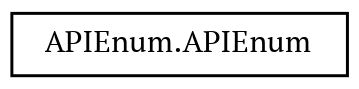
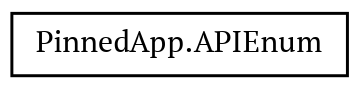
node "APIEnum.APIEnum": label "APIEnum.APIEnum" -> "PinnedApp.APIEnum"
